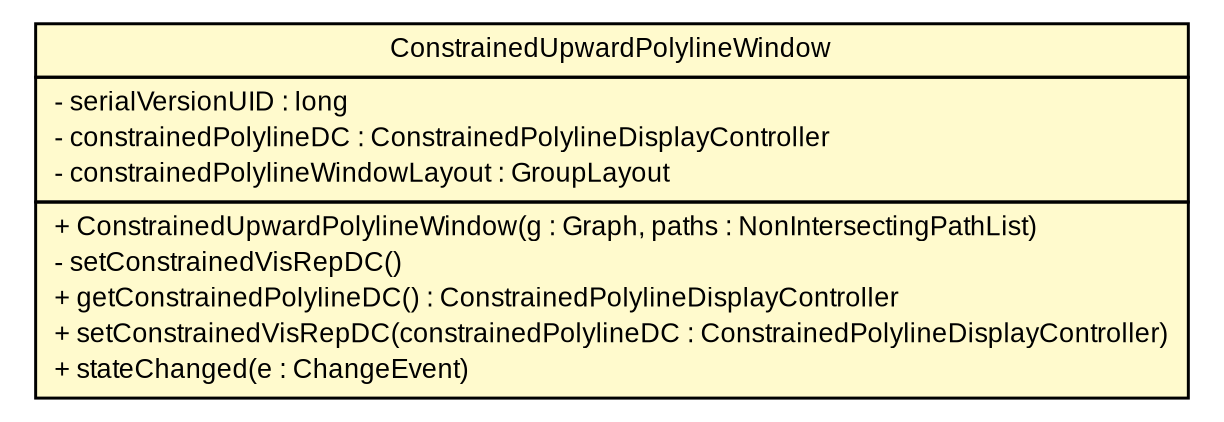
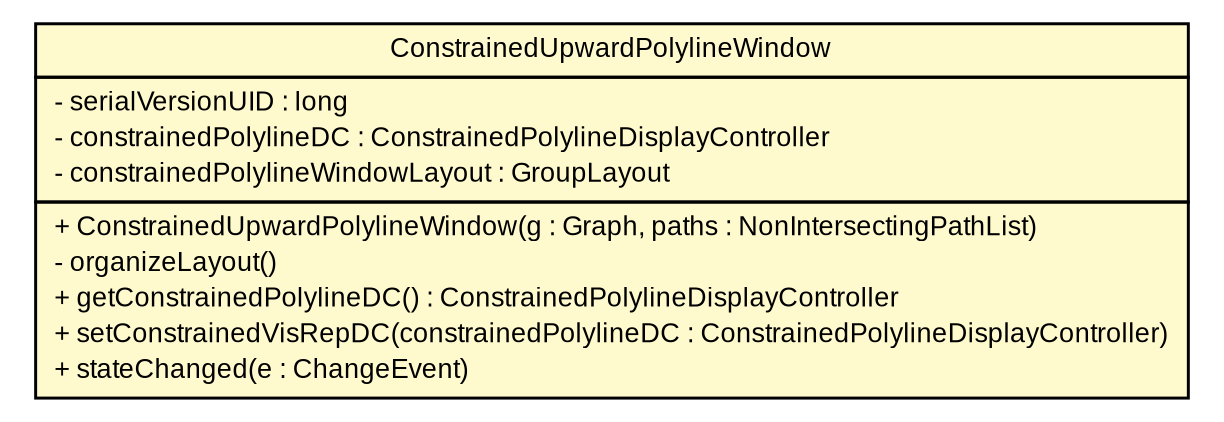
node "ConstrainedUpwardPolylineWindow": text "- setConstrainedVisRepDC()" -> "- organizeLayout()"
